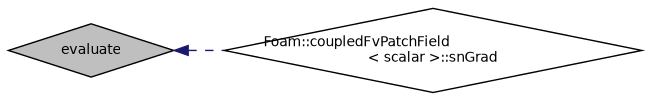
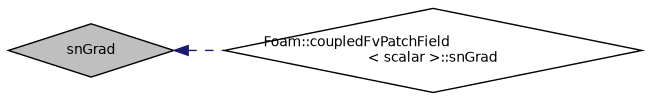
node "evaluate": label "evaluate" -> "snGrad"
